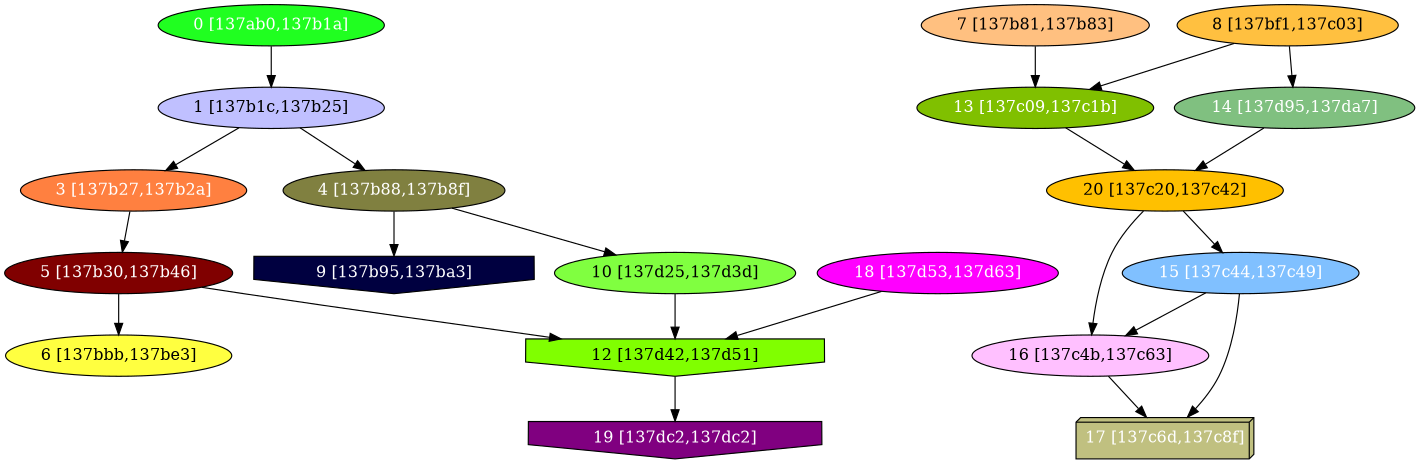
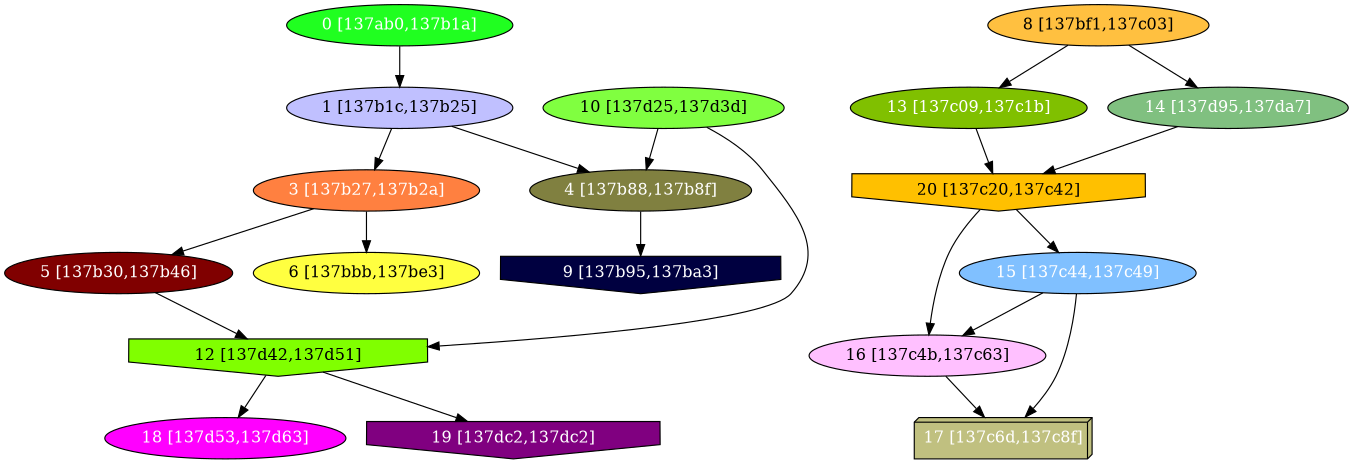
node "7 [137b81,137b83]": removed
node "20 [137c20,137c42]": shape ellipse -> invhouse
edge "4 [137b88,137b8f]" -> "10 [137d25,137d3d]": reversed
edge "5 [137b30,137b46]" -> "6 [137bbb,137be3]": now "3 [137b27,137b2a]" -> "6 [137bbb,137be3]"
edge "18 [137d53,137d63]" -> "12 [137d42,137d51]": reversed
